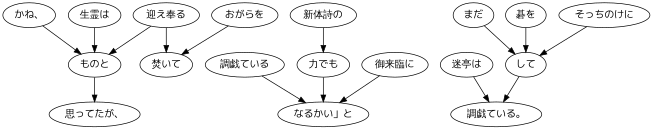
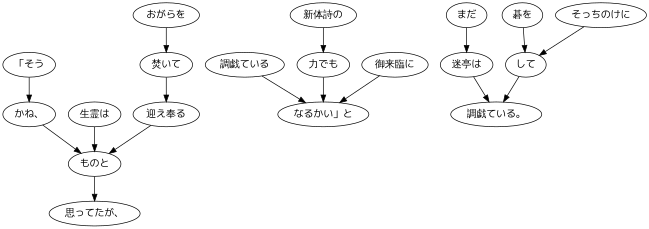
edge "迎え奉る" -> "焚いて": reversed
edge "まだ" -> "して": now "まだ" -> "迷亭は"
node "「そう": added
